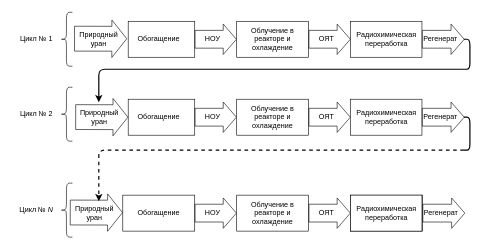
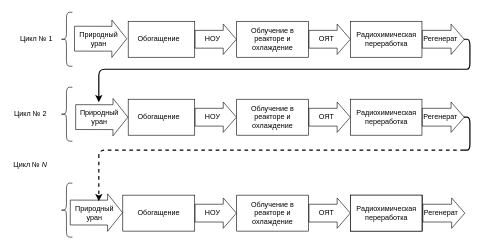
node "Цикл № 2": moved (36, 114) -> (30, 114)
node "Цикл № N": moved (36, 210) -> (30, 165)
